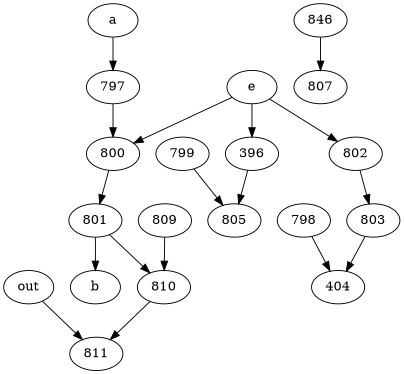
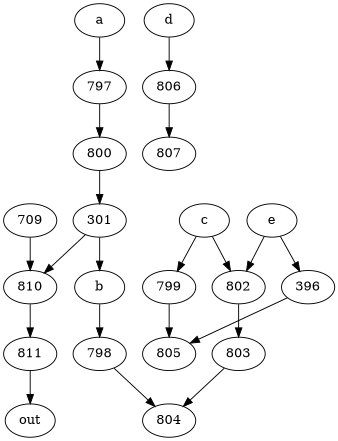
node "d": added
node "846": label "846" -> "806"
edge "e" -> "800": removed
node "801": label "801" -> "301"
node "809": label "809" -> "709"
node "c": added
node "404": label "404" -> "804"
edge "b" -> "798": added
edge "out" -> "811": reversed
